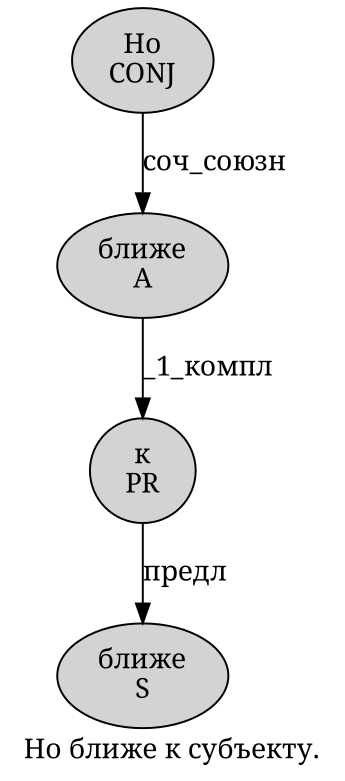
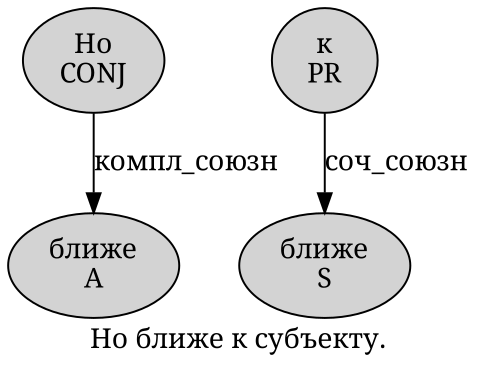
edge "Но CONJ" -> "ближе A": label "соч_союзн" -> "компл_союзн"
edge "ближе A" -> "к PR": removed, label "_1_компл"
edge "к PR" -> "ближе S": label "предл" -> "соч_союзн"
